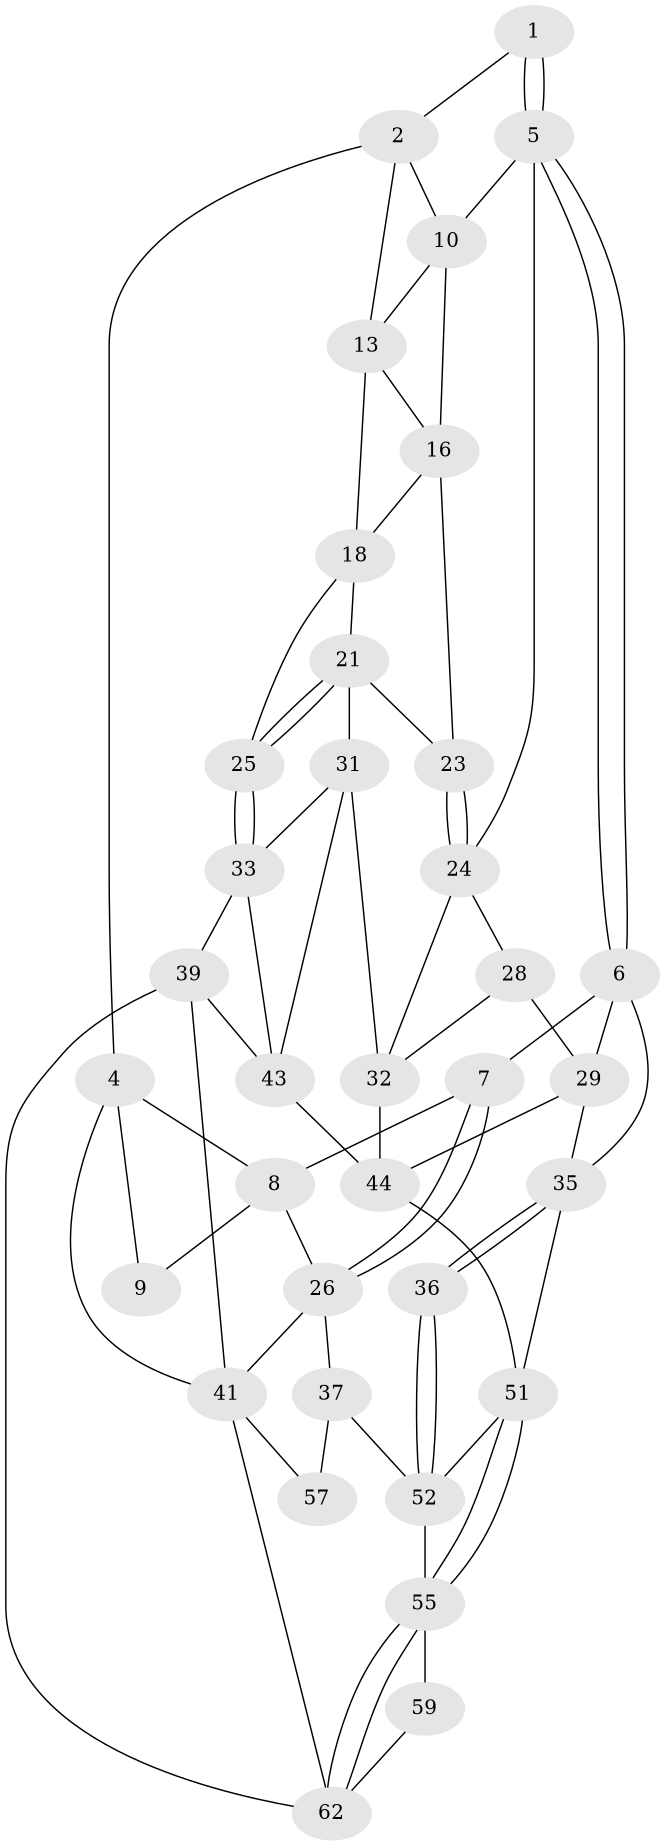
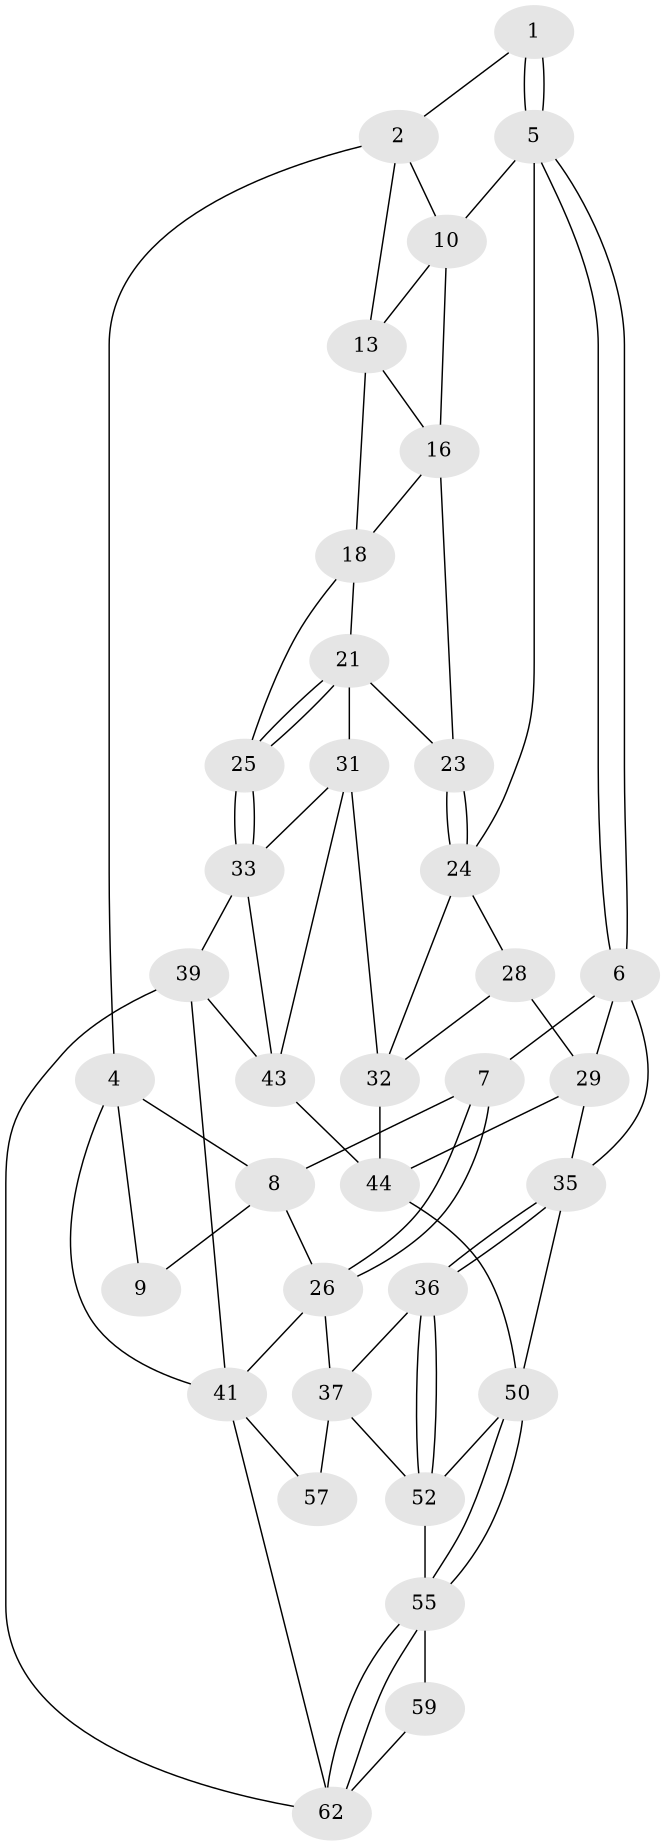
edge "36" -- "37": added
node "51": label "51" -> "50"
